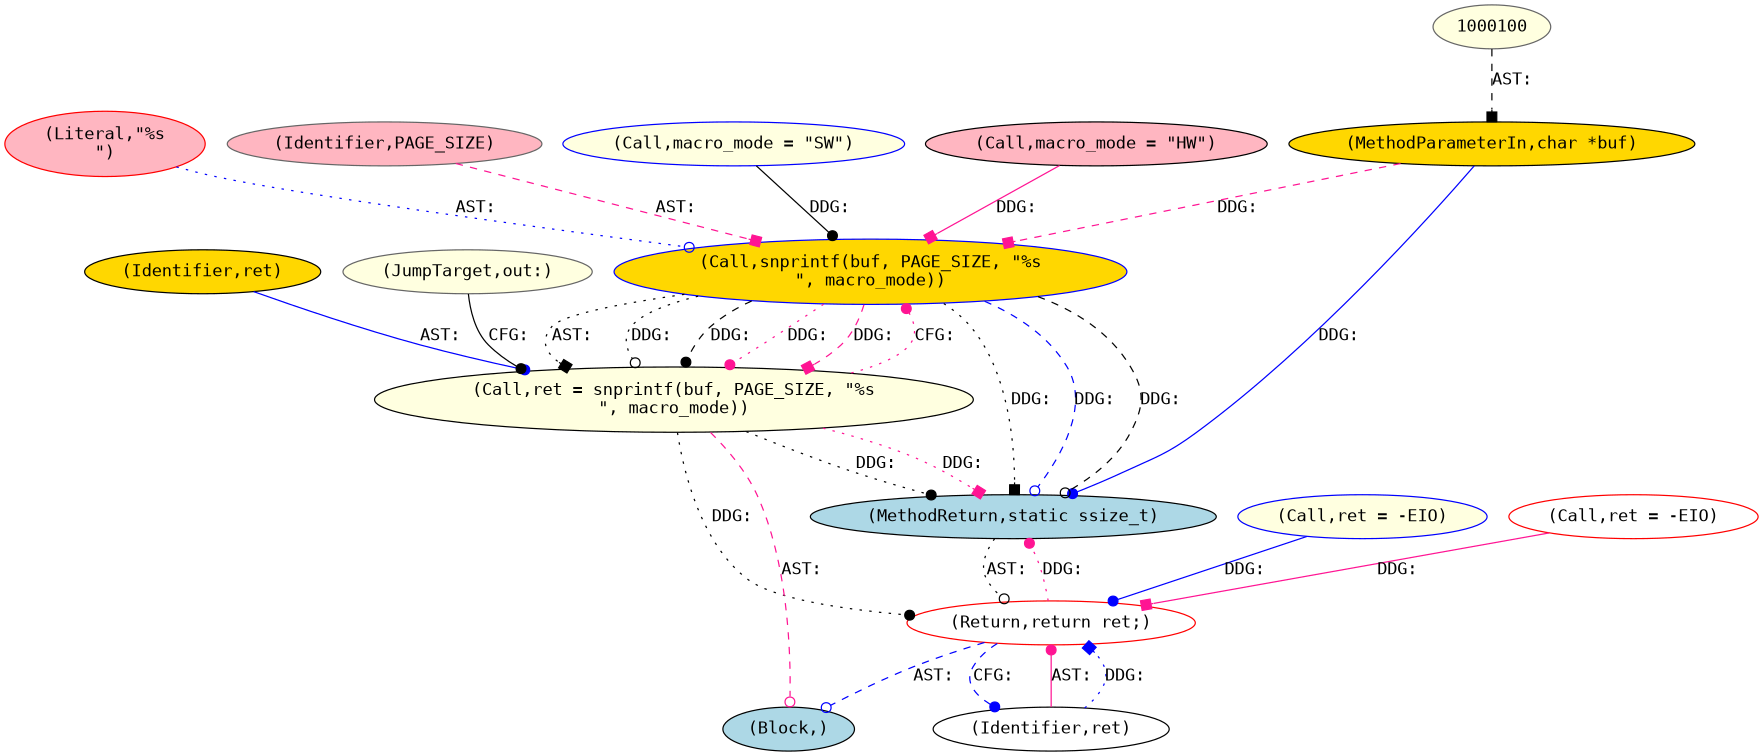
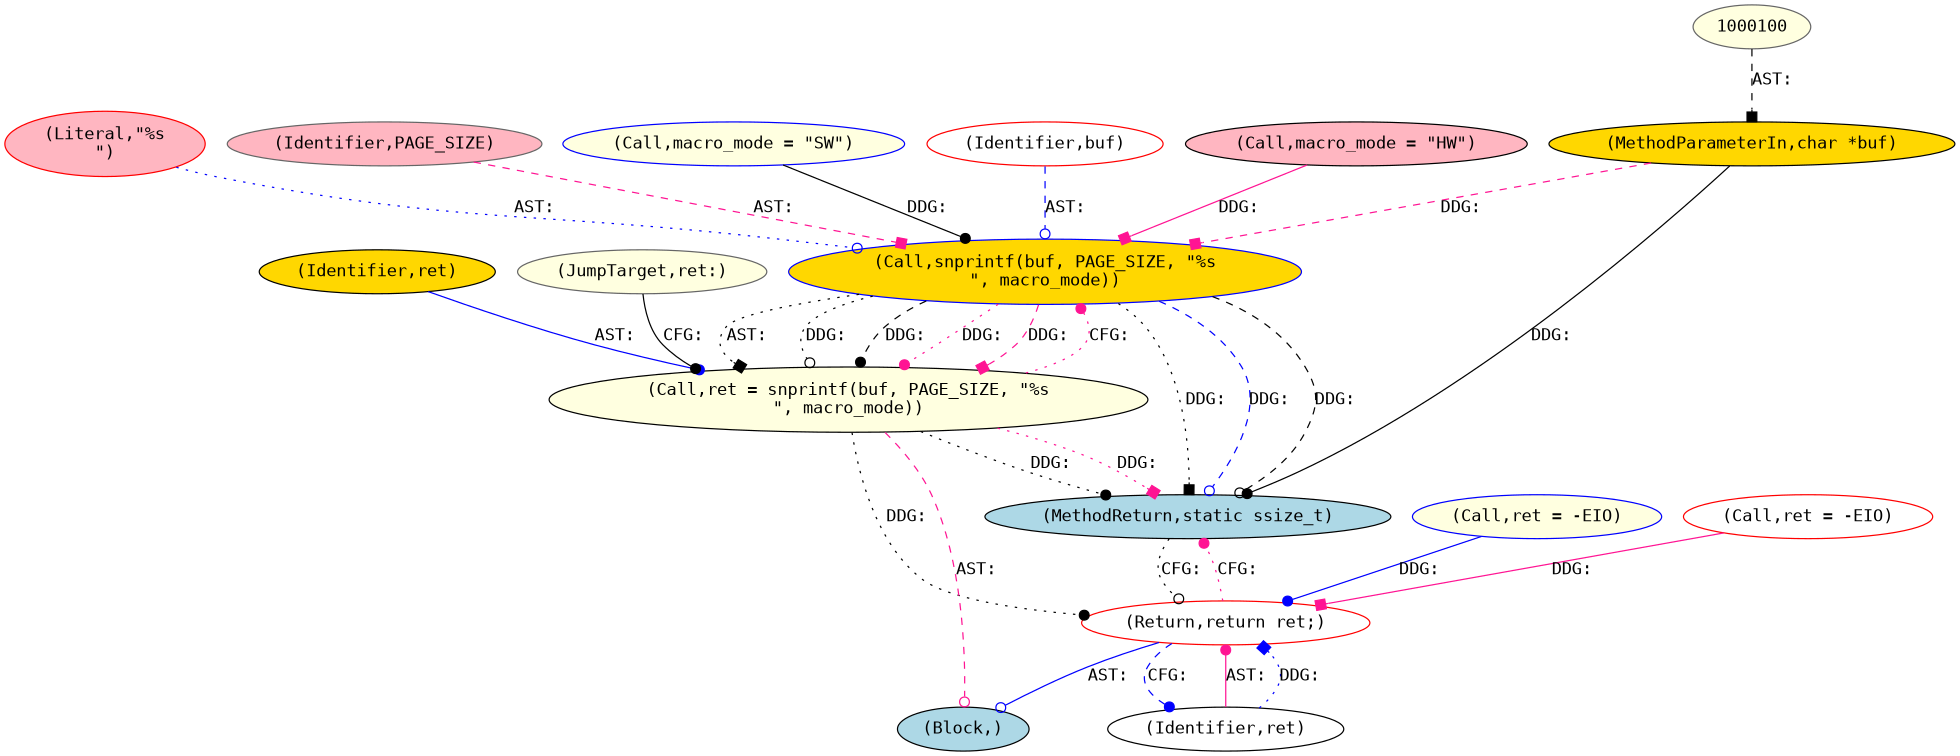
node "(Identifier,buf)": added
node "(JumpTarget,out:)": label "(JumpTarget,out:)" -> "(JumpTarget,ret:)"
edge "(MethodParameterIn,char *buf)" -> "(MethodReturn,static ssize_t)": color blue -> black
edge "(MethodReturn,static ssize_t)" -> "(Return,return ret;)": label "AST: " -> "CFG: "
edge "(Return,return ret;)" -> "(MethodReturn,static ssize_t)": label "DDG: " -> "CFG: "
edge "(Return,return ret;)" -> "(Block,)": style dashed -> solid
